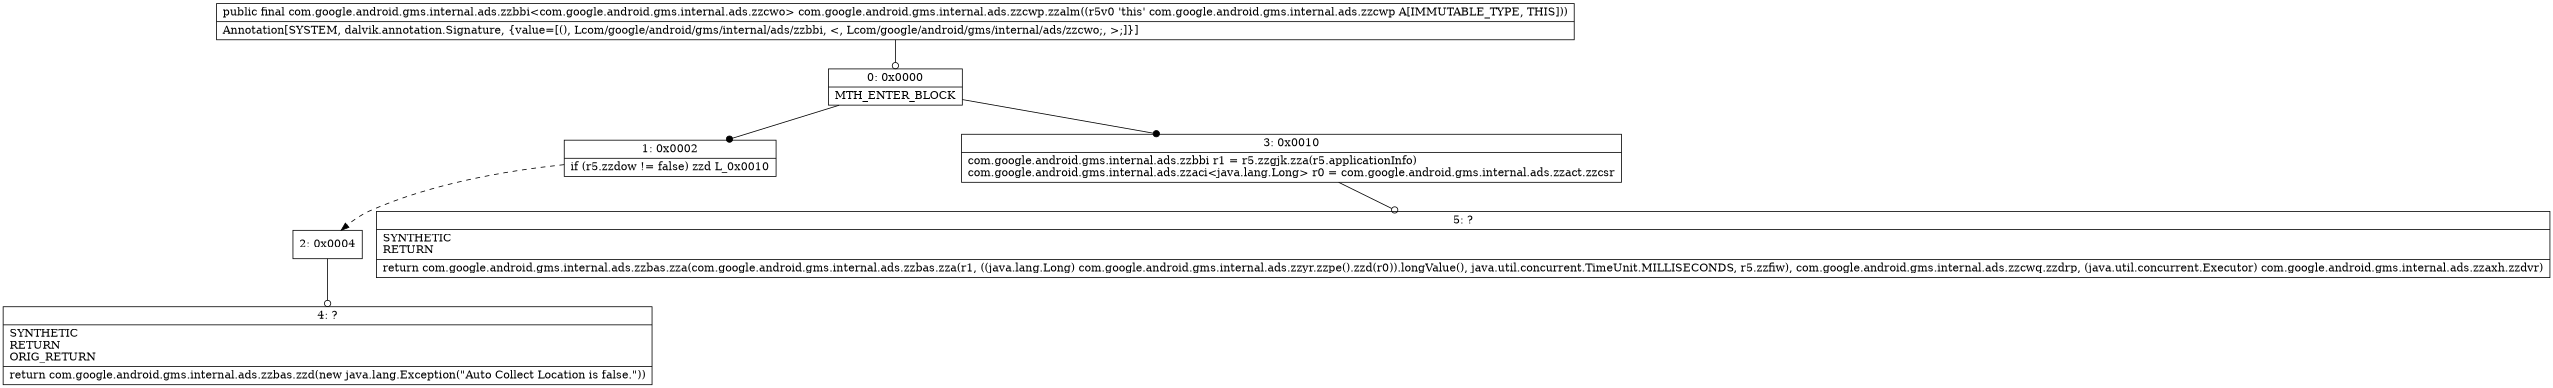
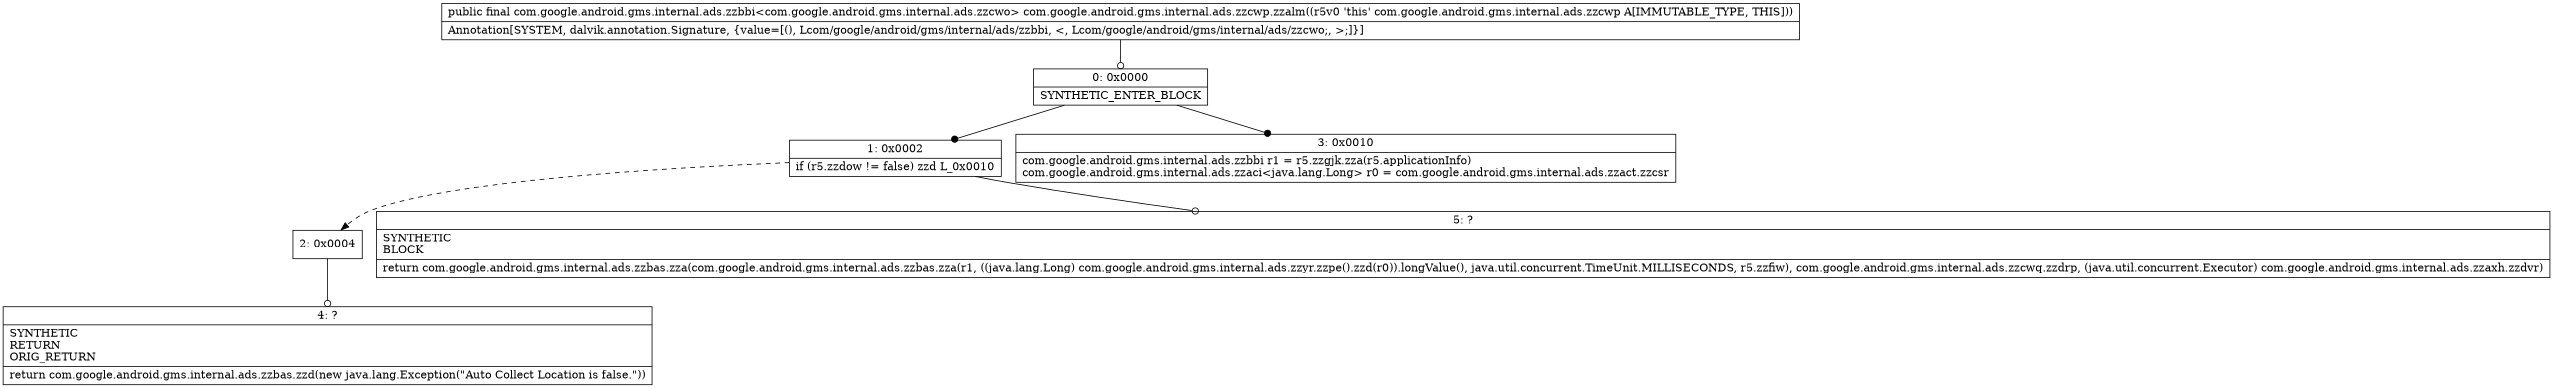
node "0: 0x0000": text "MTH_ENTER_BLOCK" -> "SYNTHETIC_ENTER_BLOCK"
edge "3: 0x0010" -> "5: ?": now "1: 0x0002" -> "5: ?"
node "5: ?": text "RETURN" -> "BLOCK"
